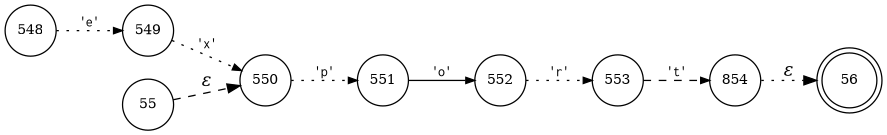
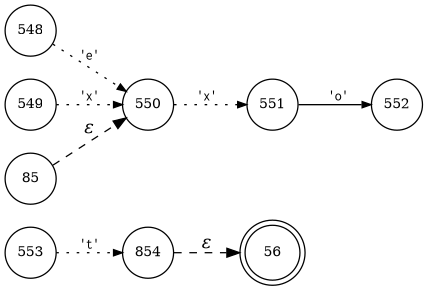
edge "548" -> "549": now "548" -> "550"
edge "550" -> "551": label "'p'" -> "'x'"
edge "552" -> "553": removed, label "'r'"
edge "553" -> "854": style dashed -> dotted
edge "854" -> "56": style dotted -> dashed
node "55": label "55" -> "85"
